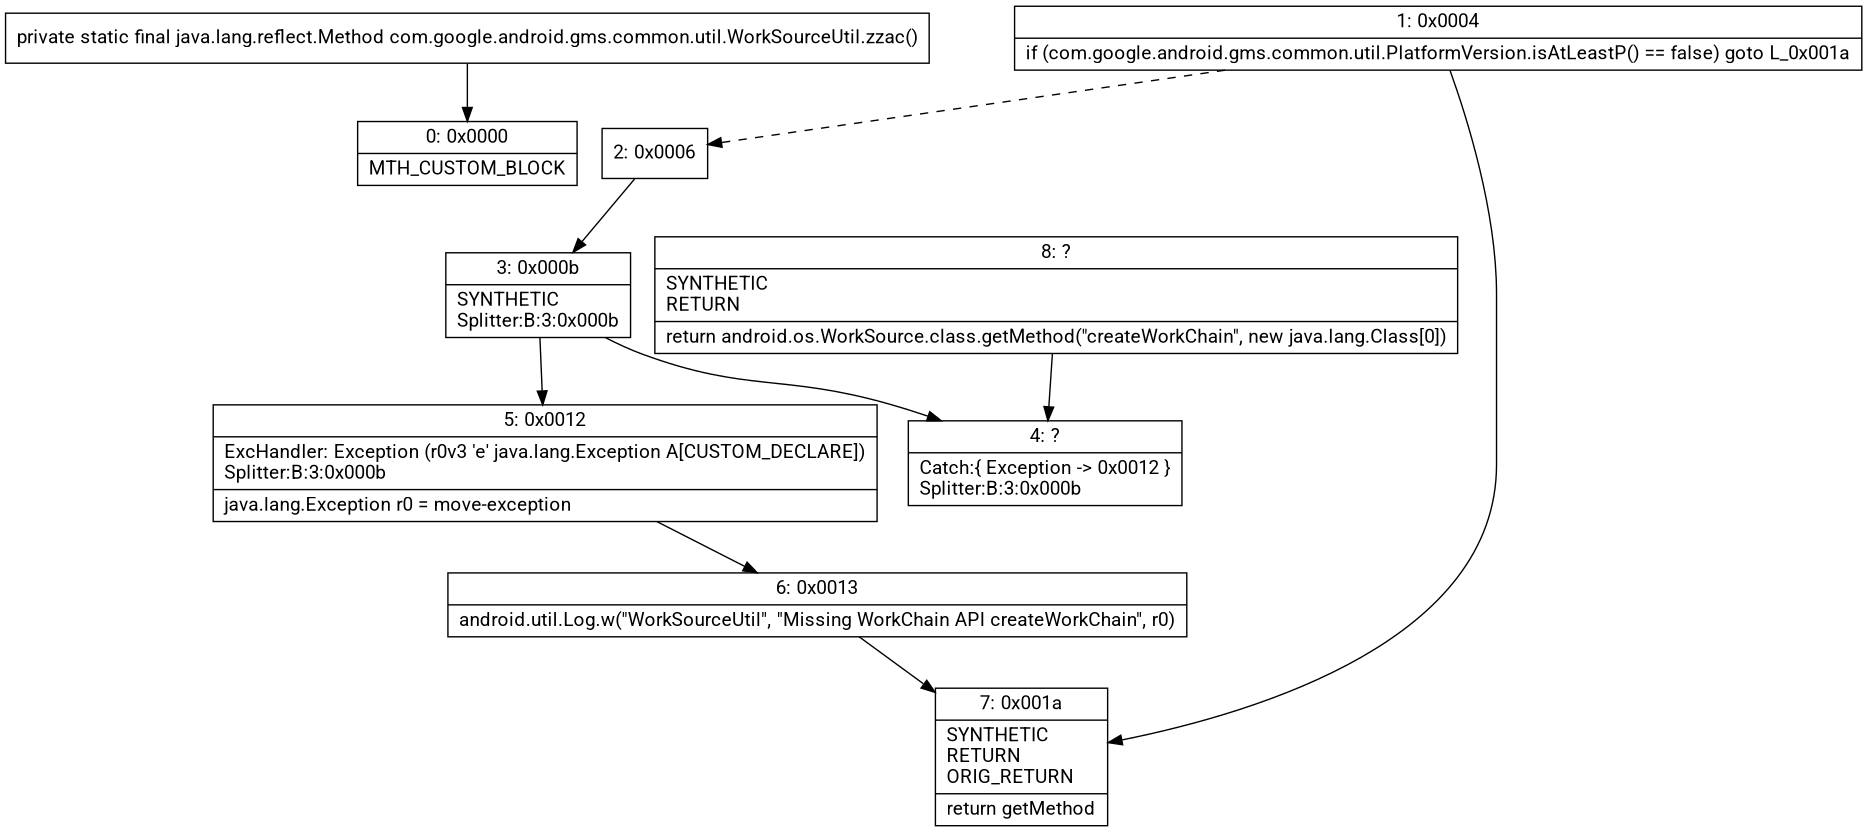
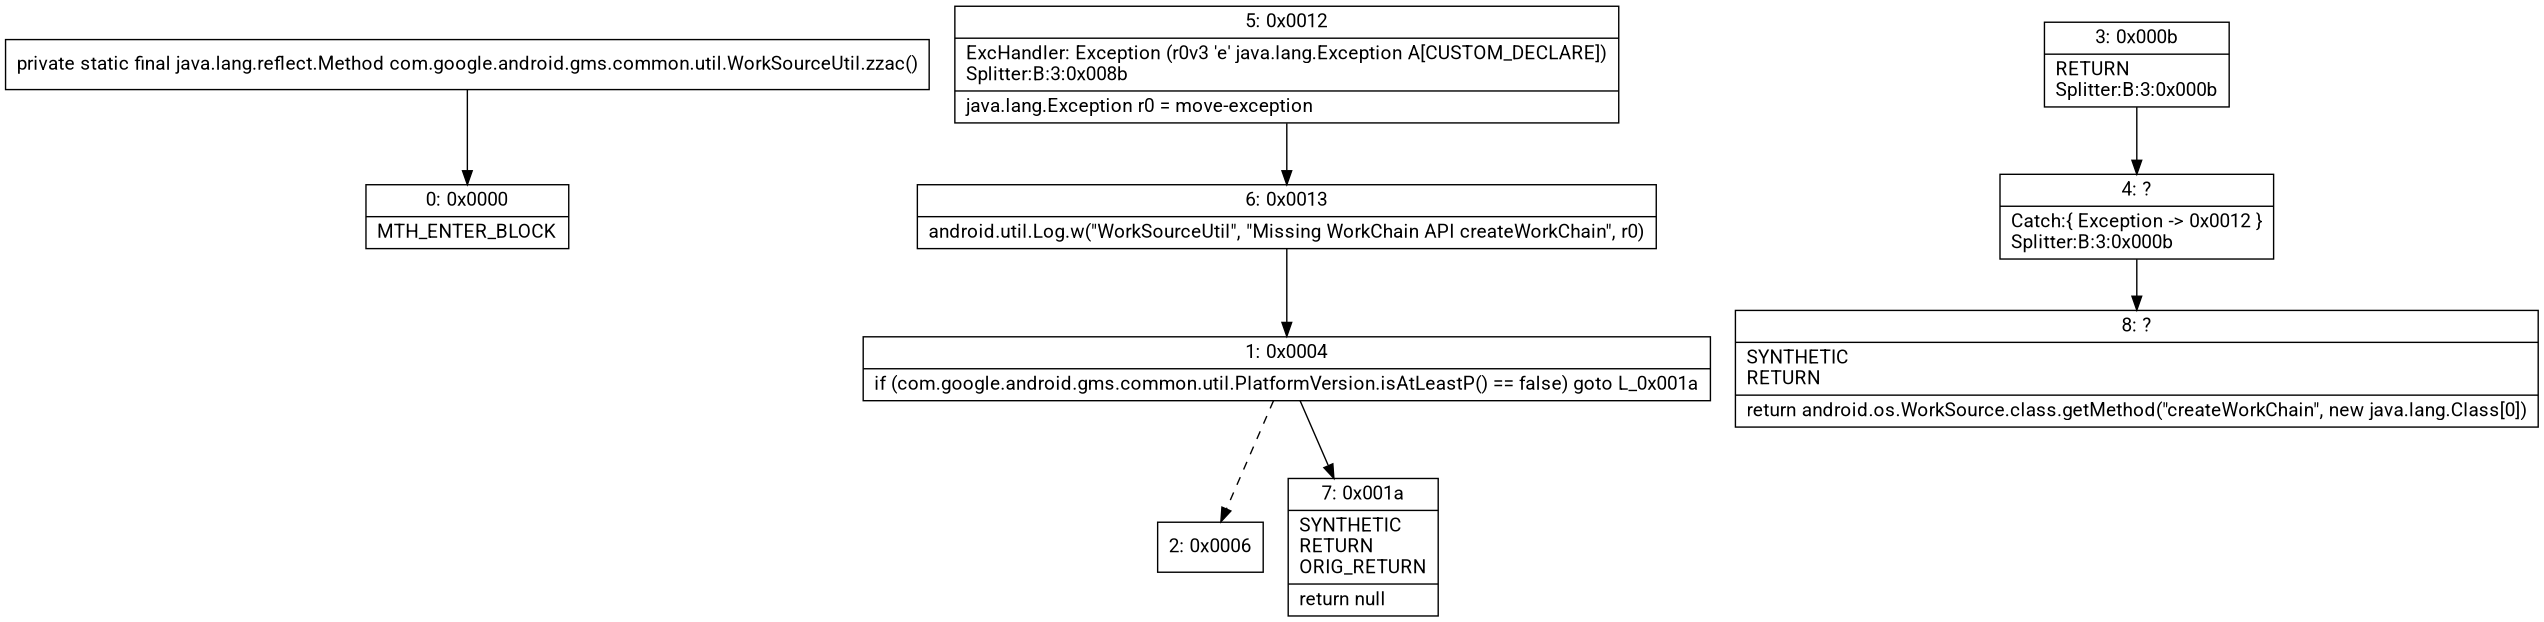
node "0: 0x0000": text "MTH_CUSTOM_BLOCK" -> "MTH_ENTER_BLOCK"
edge "2: 0x0006" -> "3: 0x000b": removed
node "3: 0x000b": text "SYNTHETIC" -> "RETURN"
edge "3: 0x000b" -> "5: 0x0012": removed
edge "8: ?" -> "4: ?": reversed
node "5: 0x0012": text "Splitter:B:3:0x000b" -> "Splitter:B:3:0x008b"
edge "6: 0x0013" -> "7: 0x001a": now "6: 0x0013" -> "1: 0x0004"
node "7: 0x001a": text "return getMethod" -> "return null"
